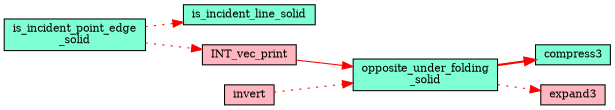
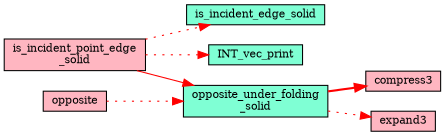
node "is_incident_line_solid": label "is_incident_line_solid" -> "is_incident_edge_solid"
node "is_incident_point_edge _solid": fillcolor aquamarine -> lightpink
node "INT_vec_print": fillcolor lightpink -> aquamarine
node "compress3": fillcolor aquamarine -> lightpink
edge "INT_vec_print" -> "opposite_under_folding _solid": now "is_incident_point_edge _solid" -> "opposite_under_folding _solid"
node "invert": label "invert" -> "opposite"
